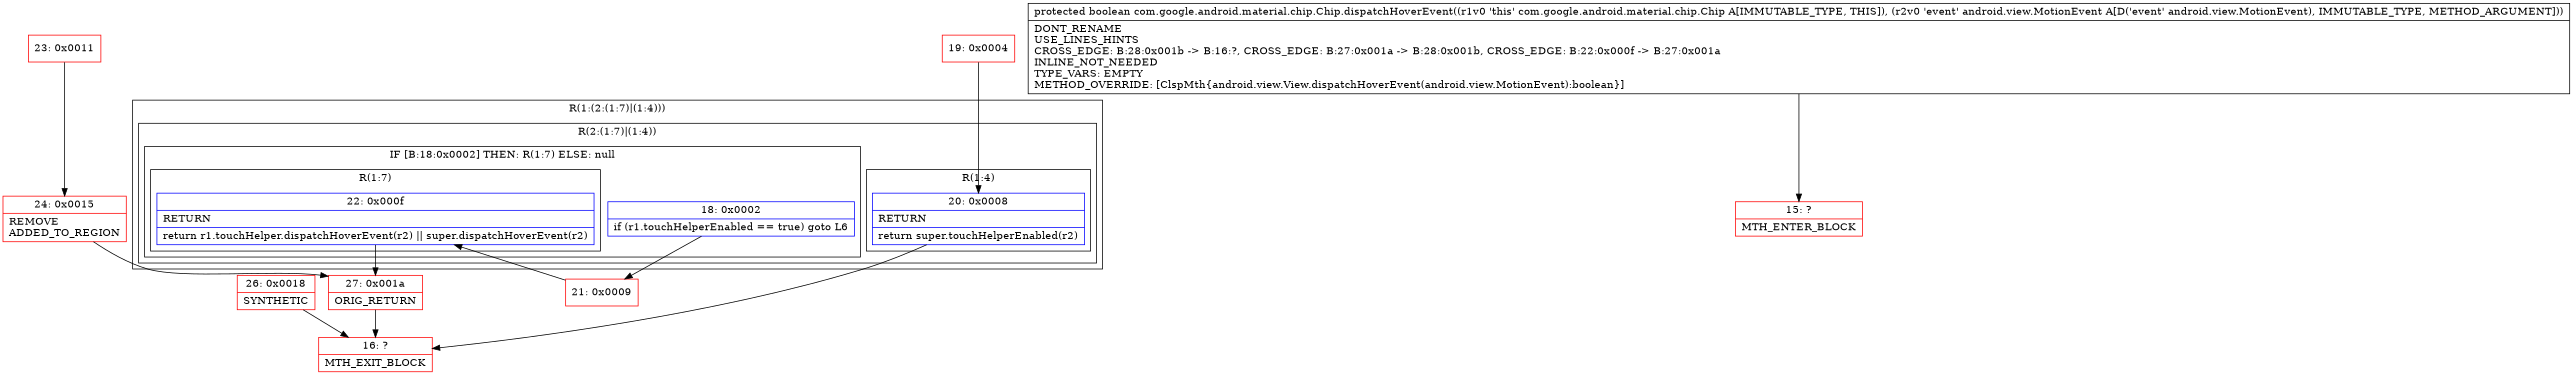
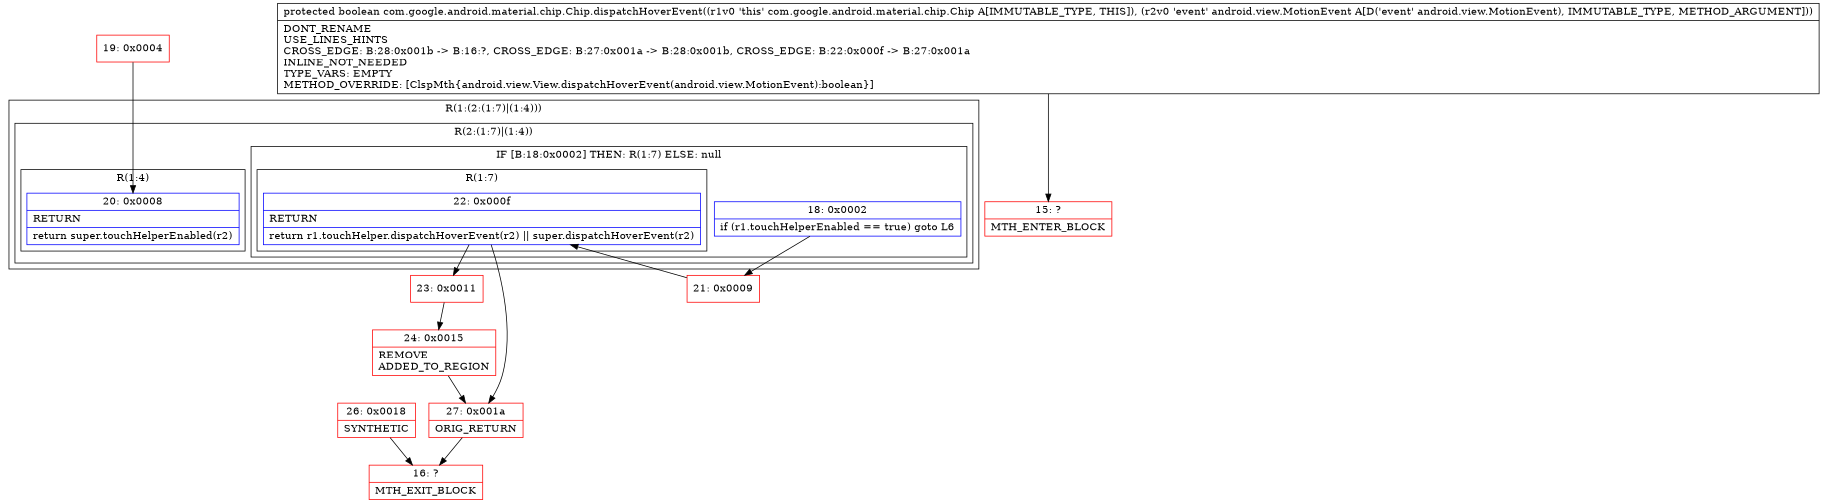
edge "22: 0x000f" -> "23: 0x0011": added
edge "20: 0x0008" -> "16: ?": removed
